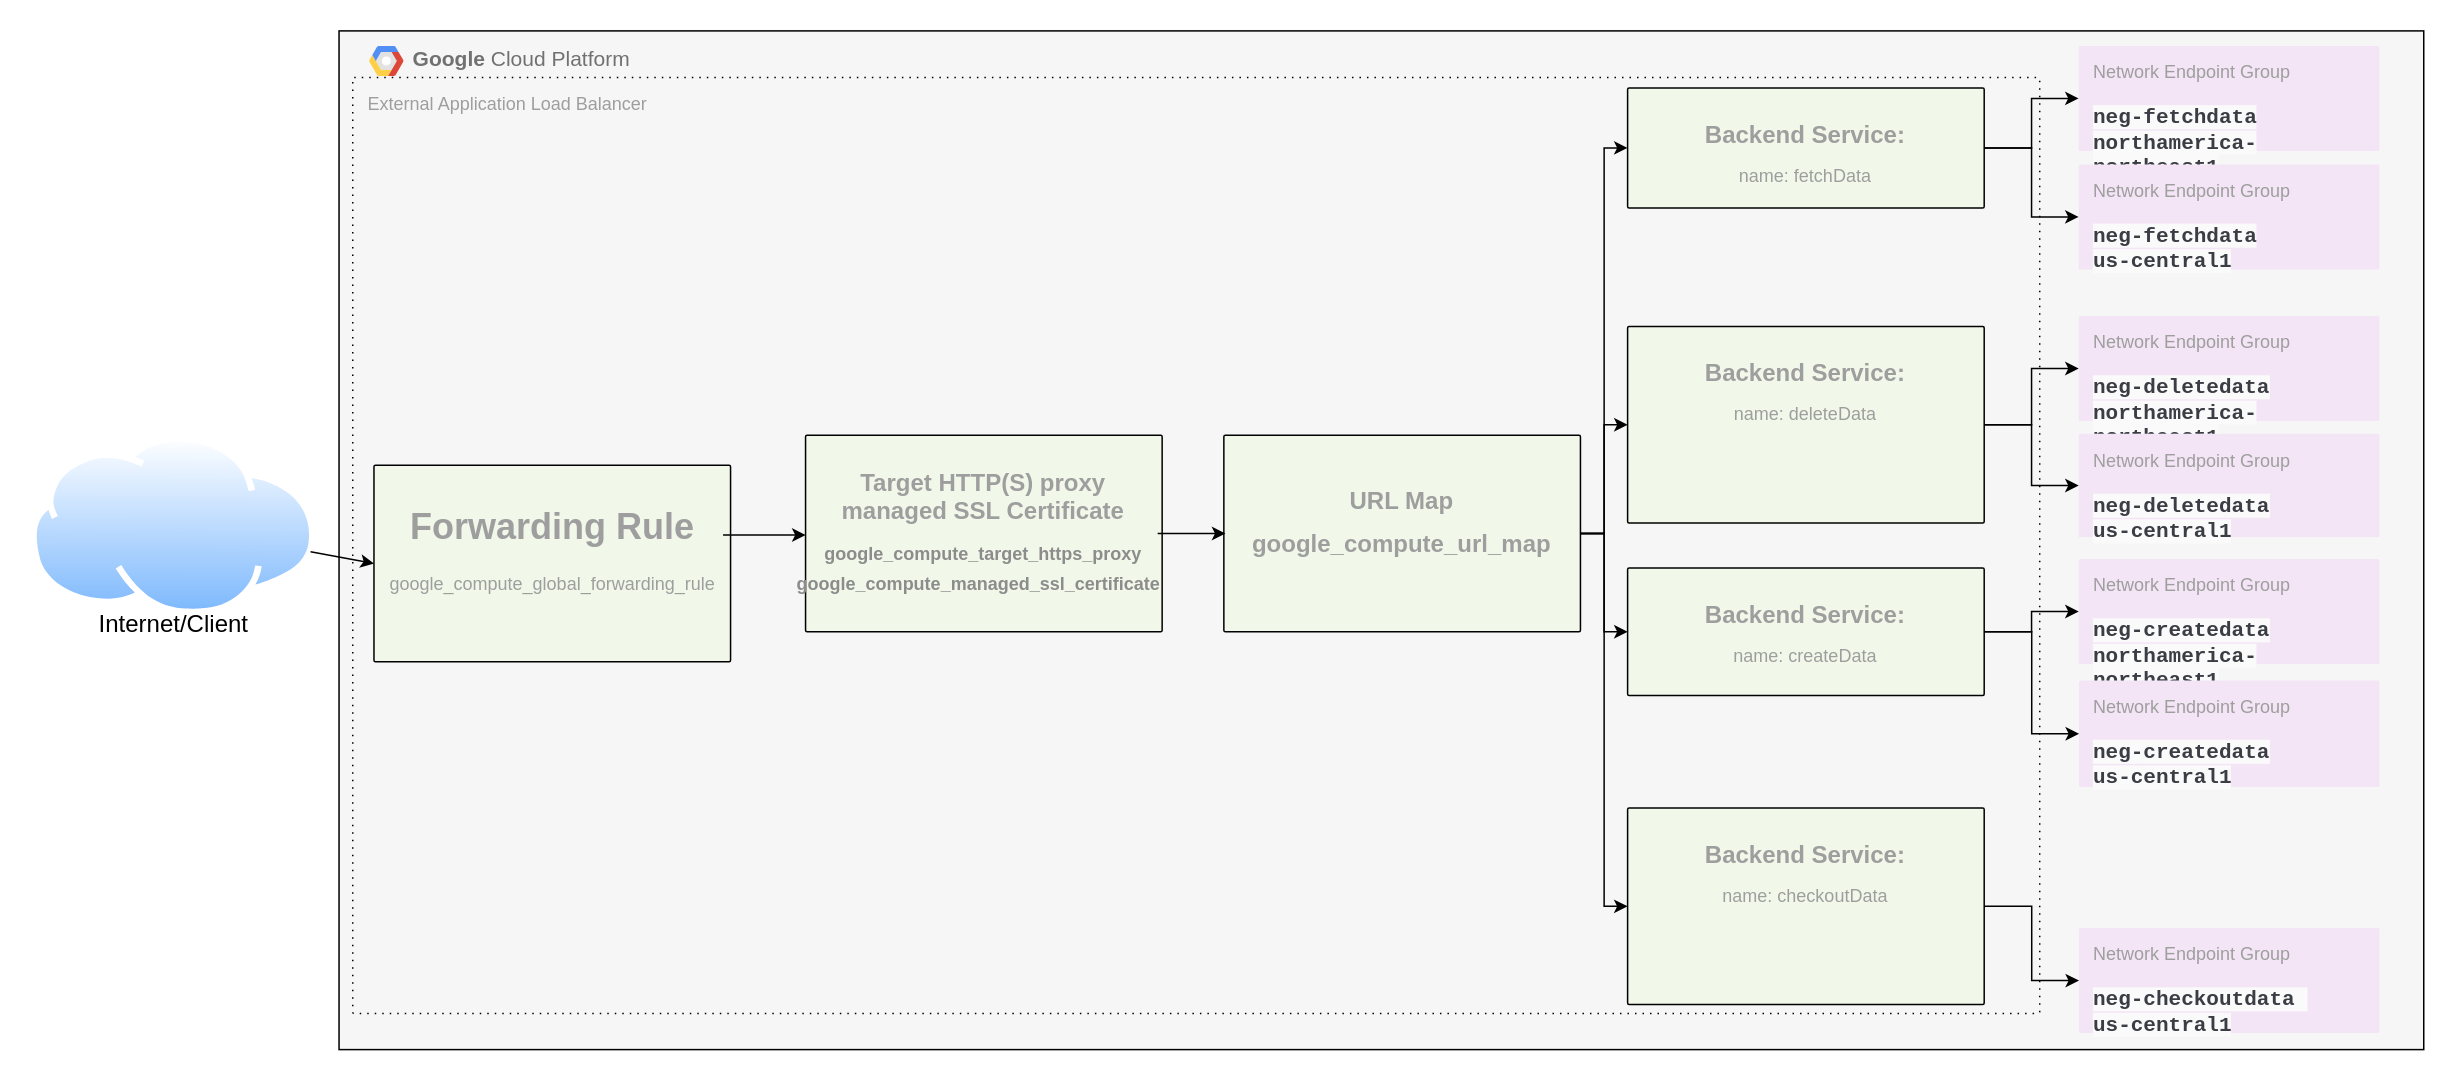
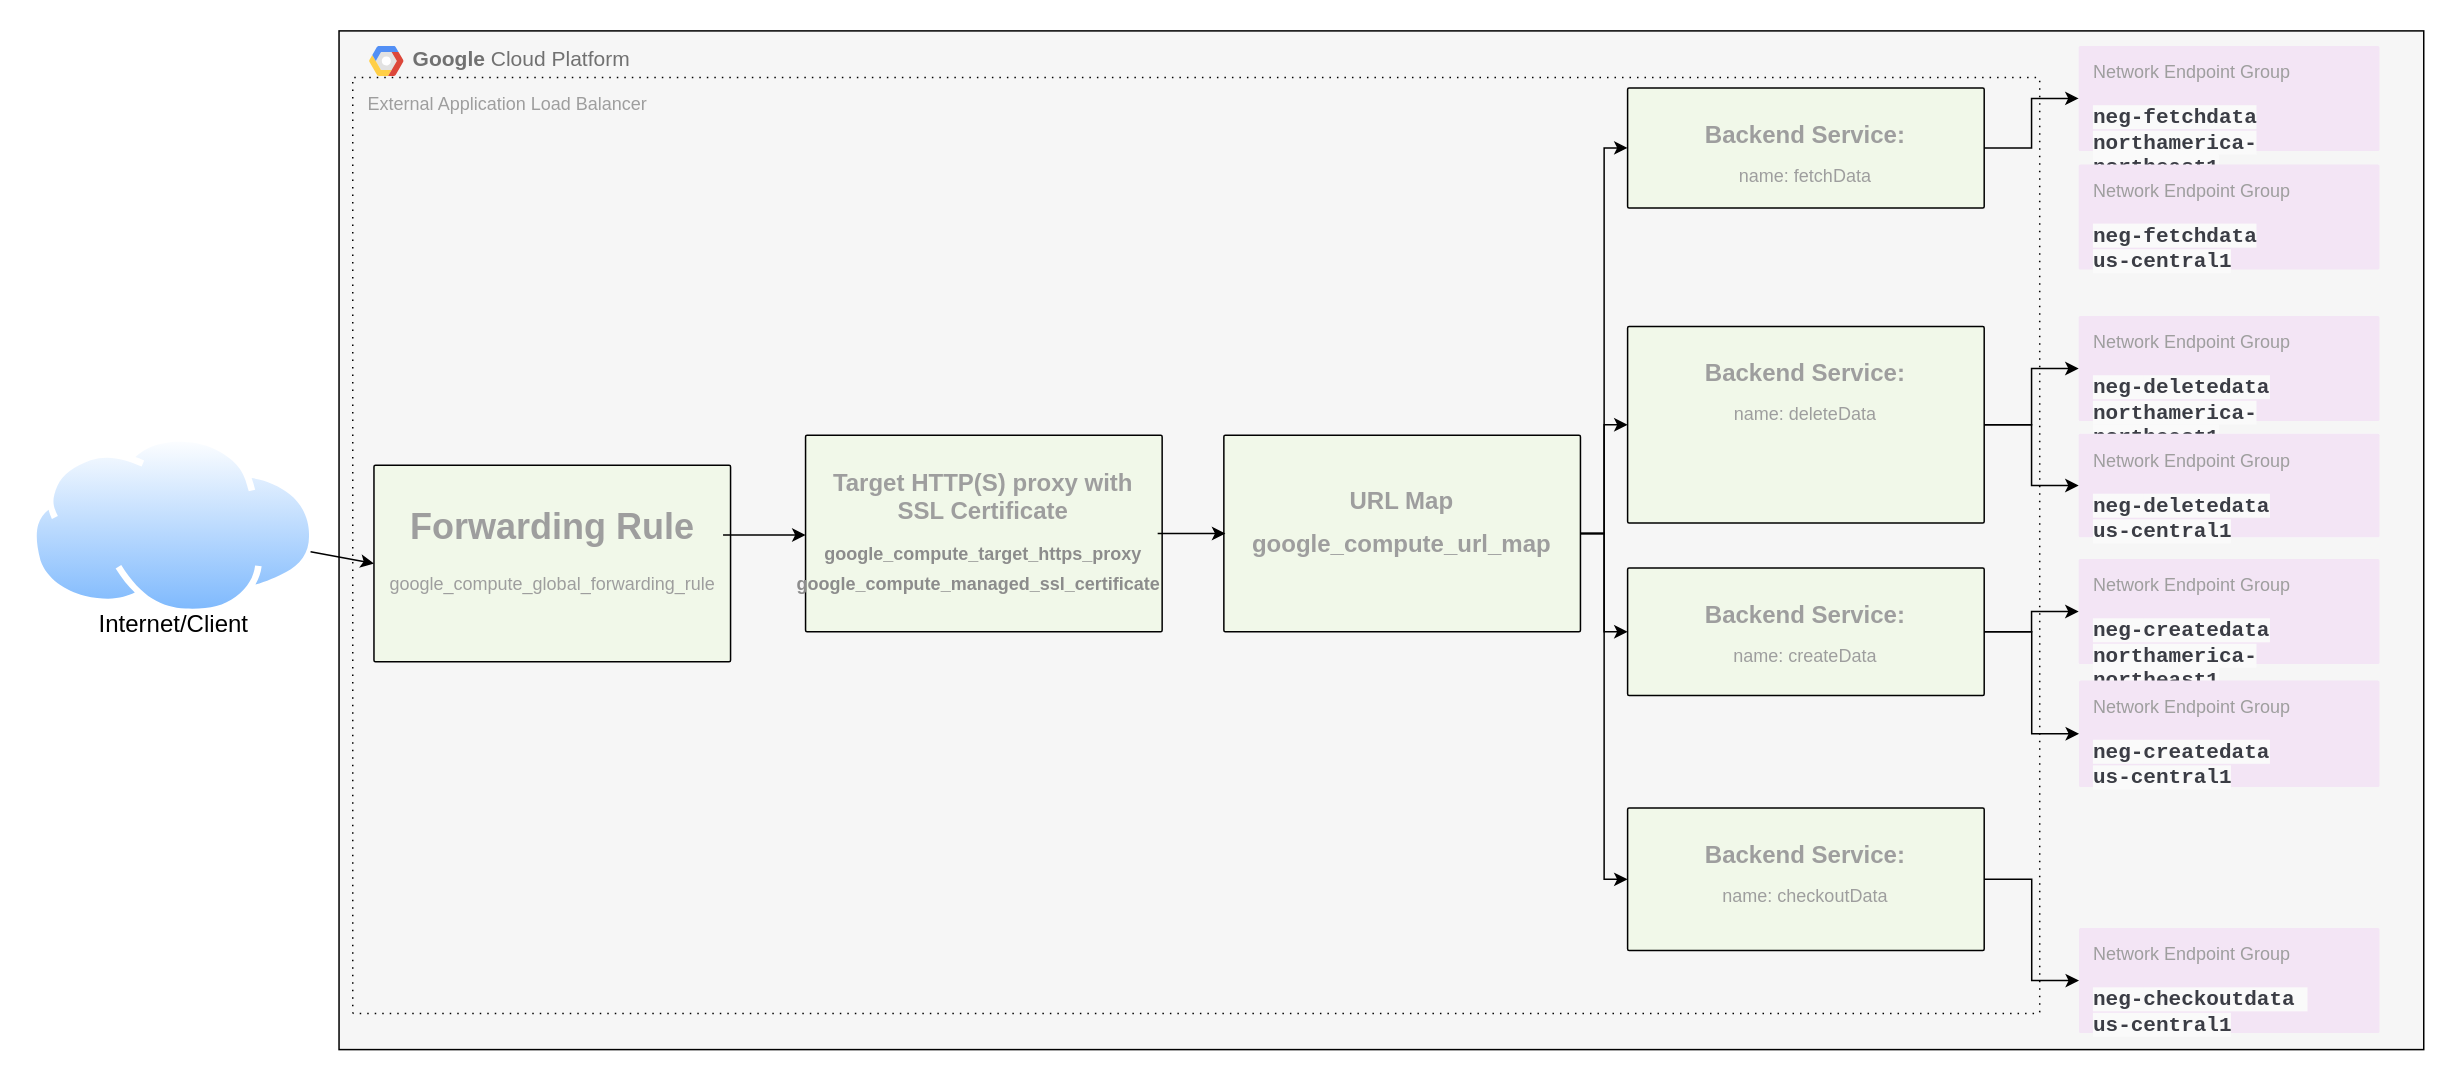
edge "Backend Service: name: fetchData" -> "Network Endpoint Group neg-fetchdata us-central1": removed
node "Target HTTP(S) proxy managed SSL Certificate": label "Target HTTP(S) proxy managed SSL Certificate" -> "Target HTTP(S) proxy with SSL Certificate"
node "Backend Service: name: checkoutData": size 357x197 -> 357x143
